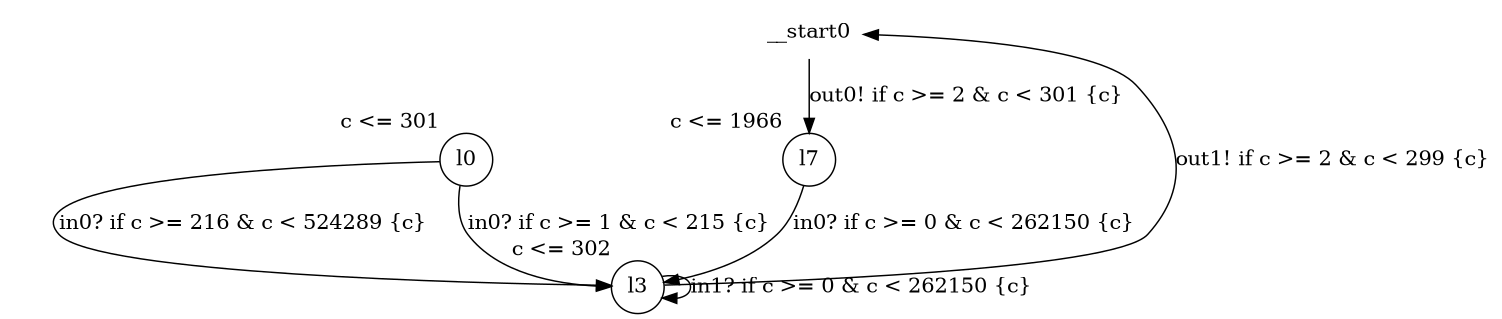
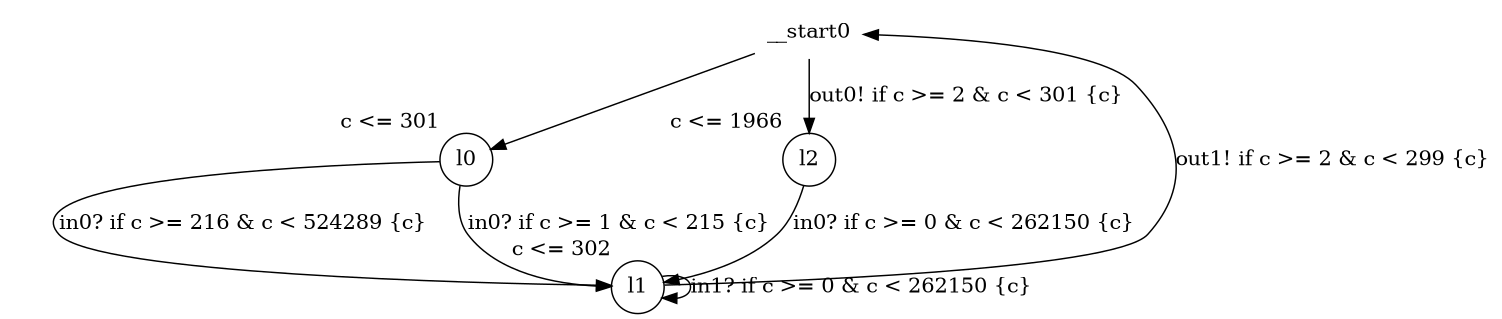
edge "__start0" -> "l0 c <= 301": added
node "l7 c <= 1966": label "l7 c <= 1966" -> "l2 c <= 1966"
node "l3 c <= 302": label "l3 c <= 302" -> "l1 c <= 302"
